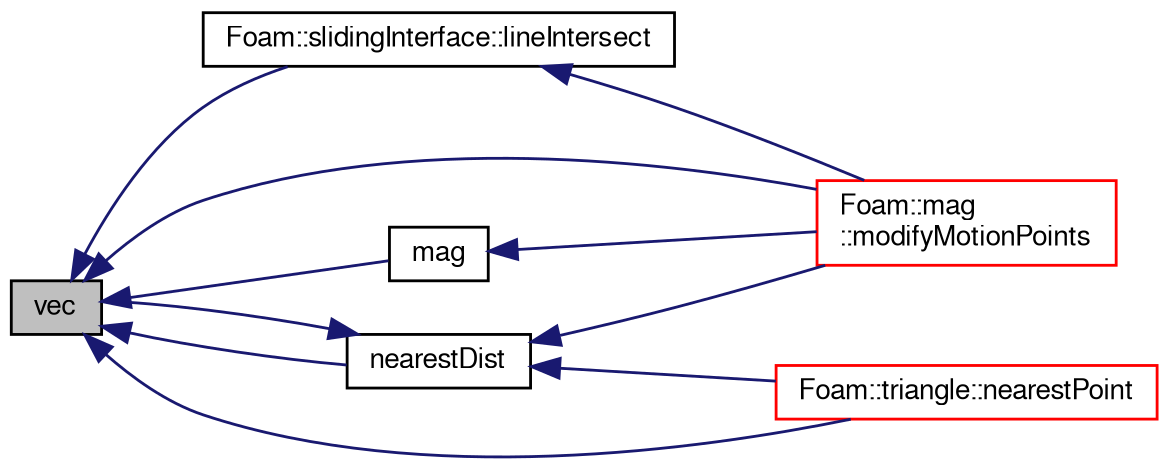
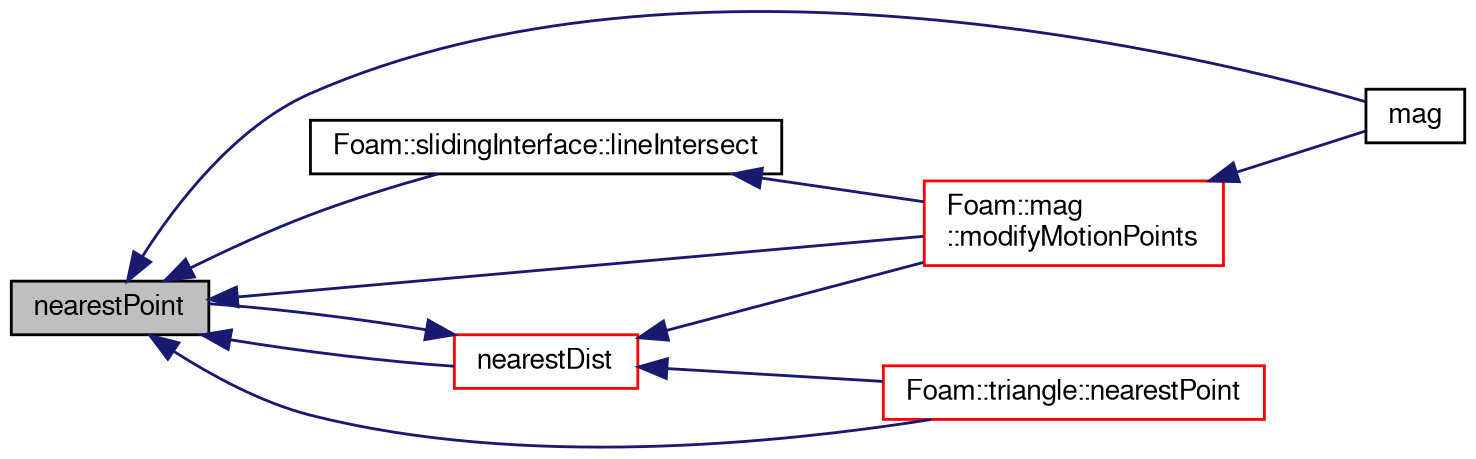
edge "Foam::mag ::modifyMotionPoints" -> "mag": reversed
node "vec": label "vec" -> "nearestPoint"
node "nearestDist": color black -> red
